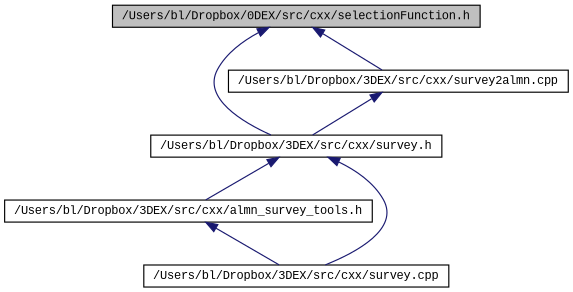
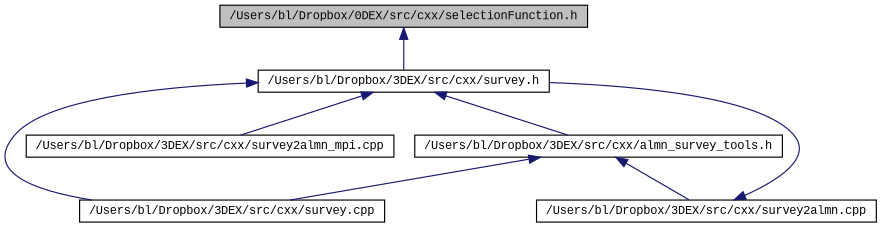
edge "/Users/bl/Dropbox/3DEX/src/cxx/survey2almn.cpp" -> "/Users/bl/Dropbox/0DEX/src/cxx/selectionFunction.h": now "/Users/bl/Dropbox/3DEX/src/cxx/survey2almn.cpp" -> "/Users/bl/Dropbox/3DEX/src/cxx/almn_survey_tools.h"
node "/Users/bl/Dropbox/3DEX/src/cxx/survey2almn_mpi.cpp": added
